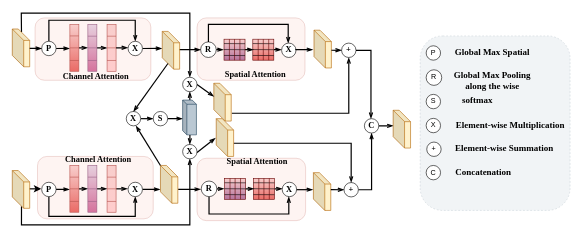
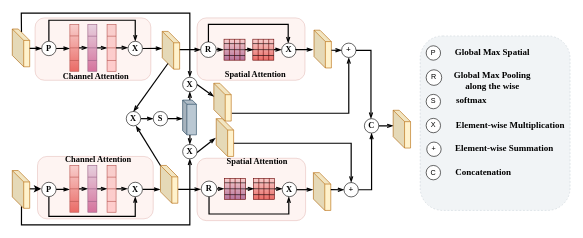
node "softmax": moved (477, 100) -> (471, 100)
